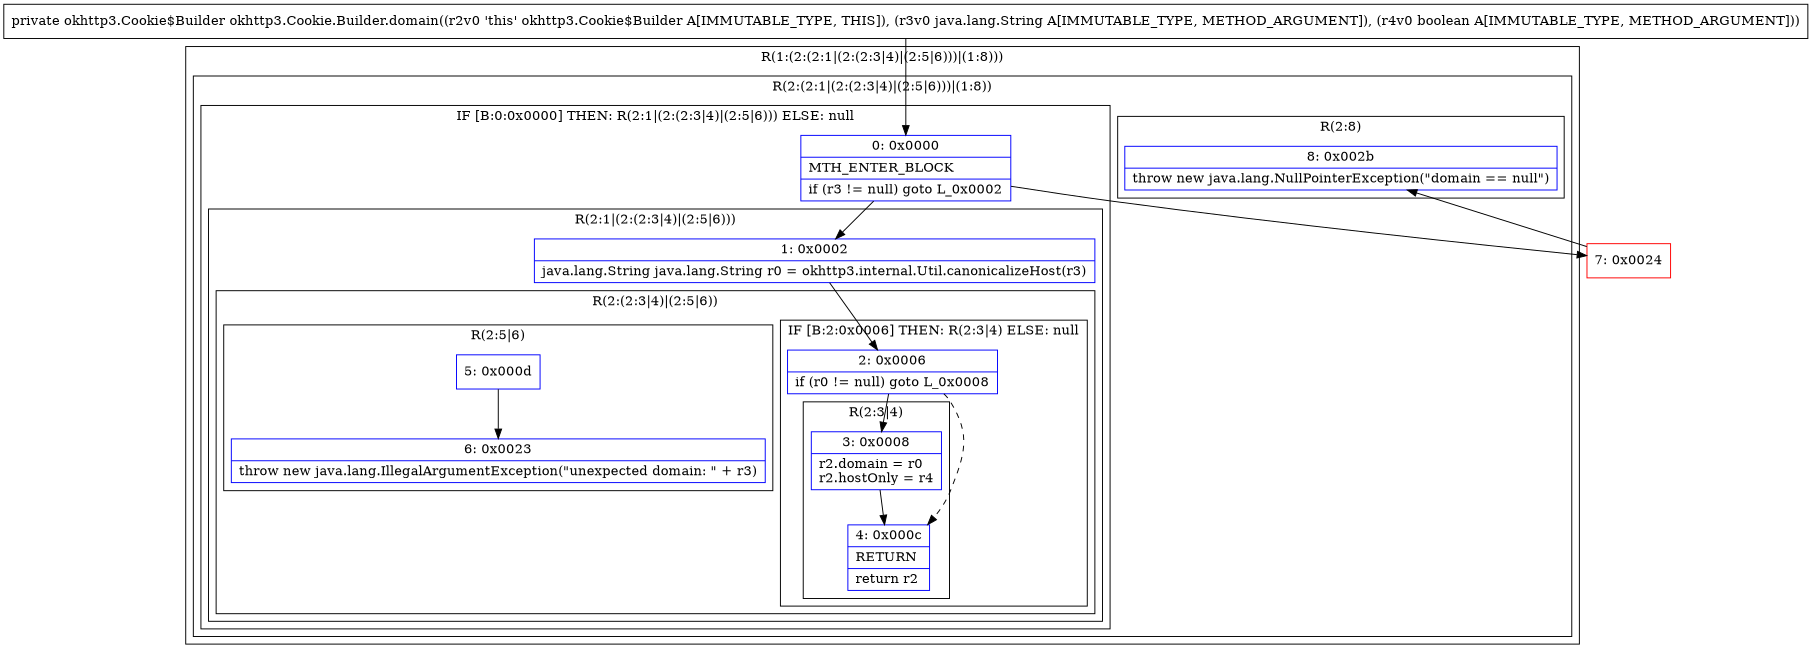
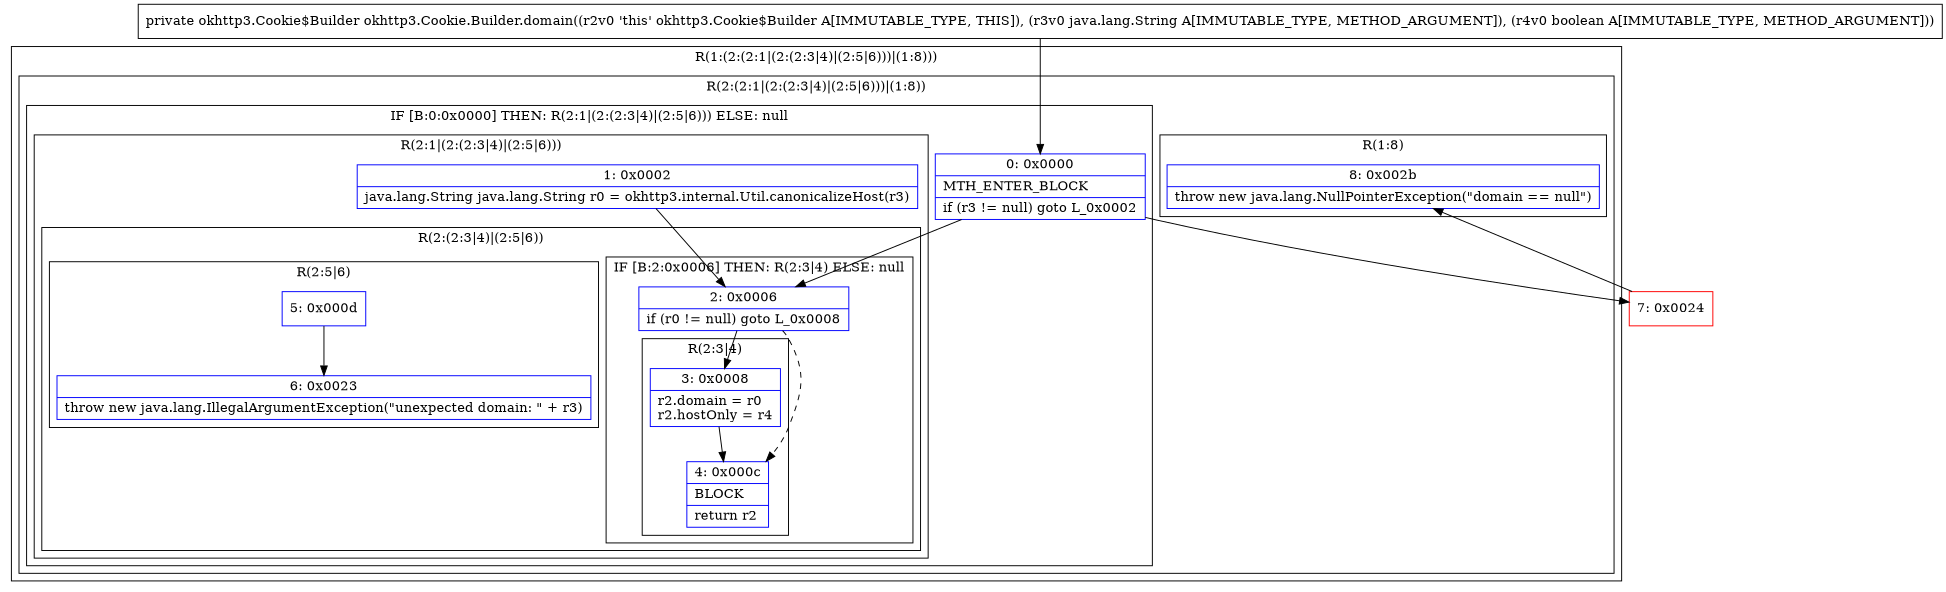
cluster "R(2:8)": label "R(2:8)" -> "R(1:8)"
edge "0: 0x0000" -> "1: 0x0002": now "0: 0x0000" -> "2: 0x0006"
node "4: 0x000c": text "RETURN" -> "BLOCK"
